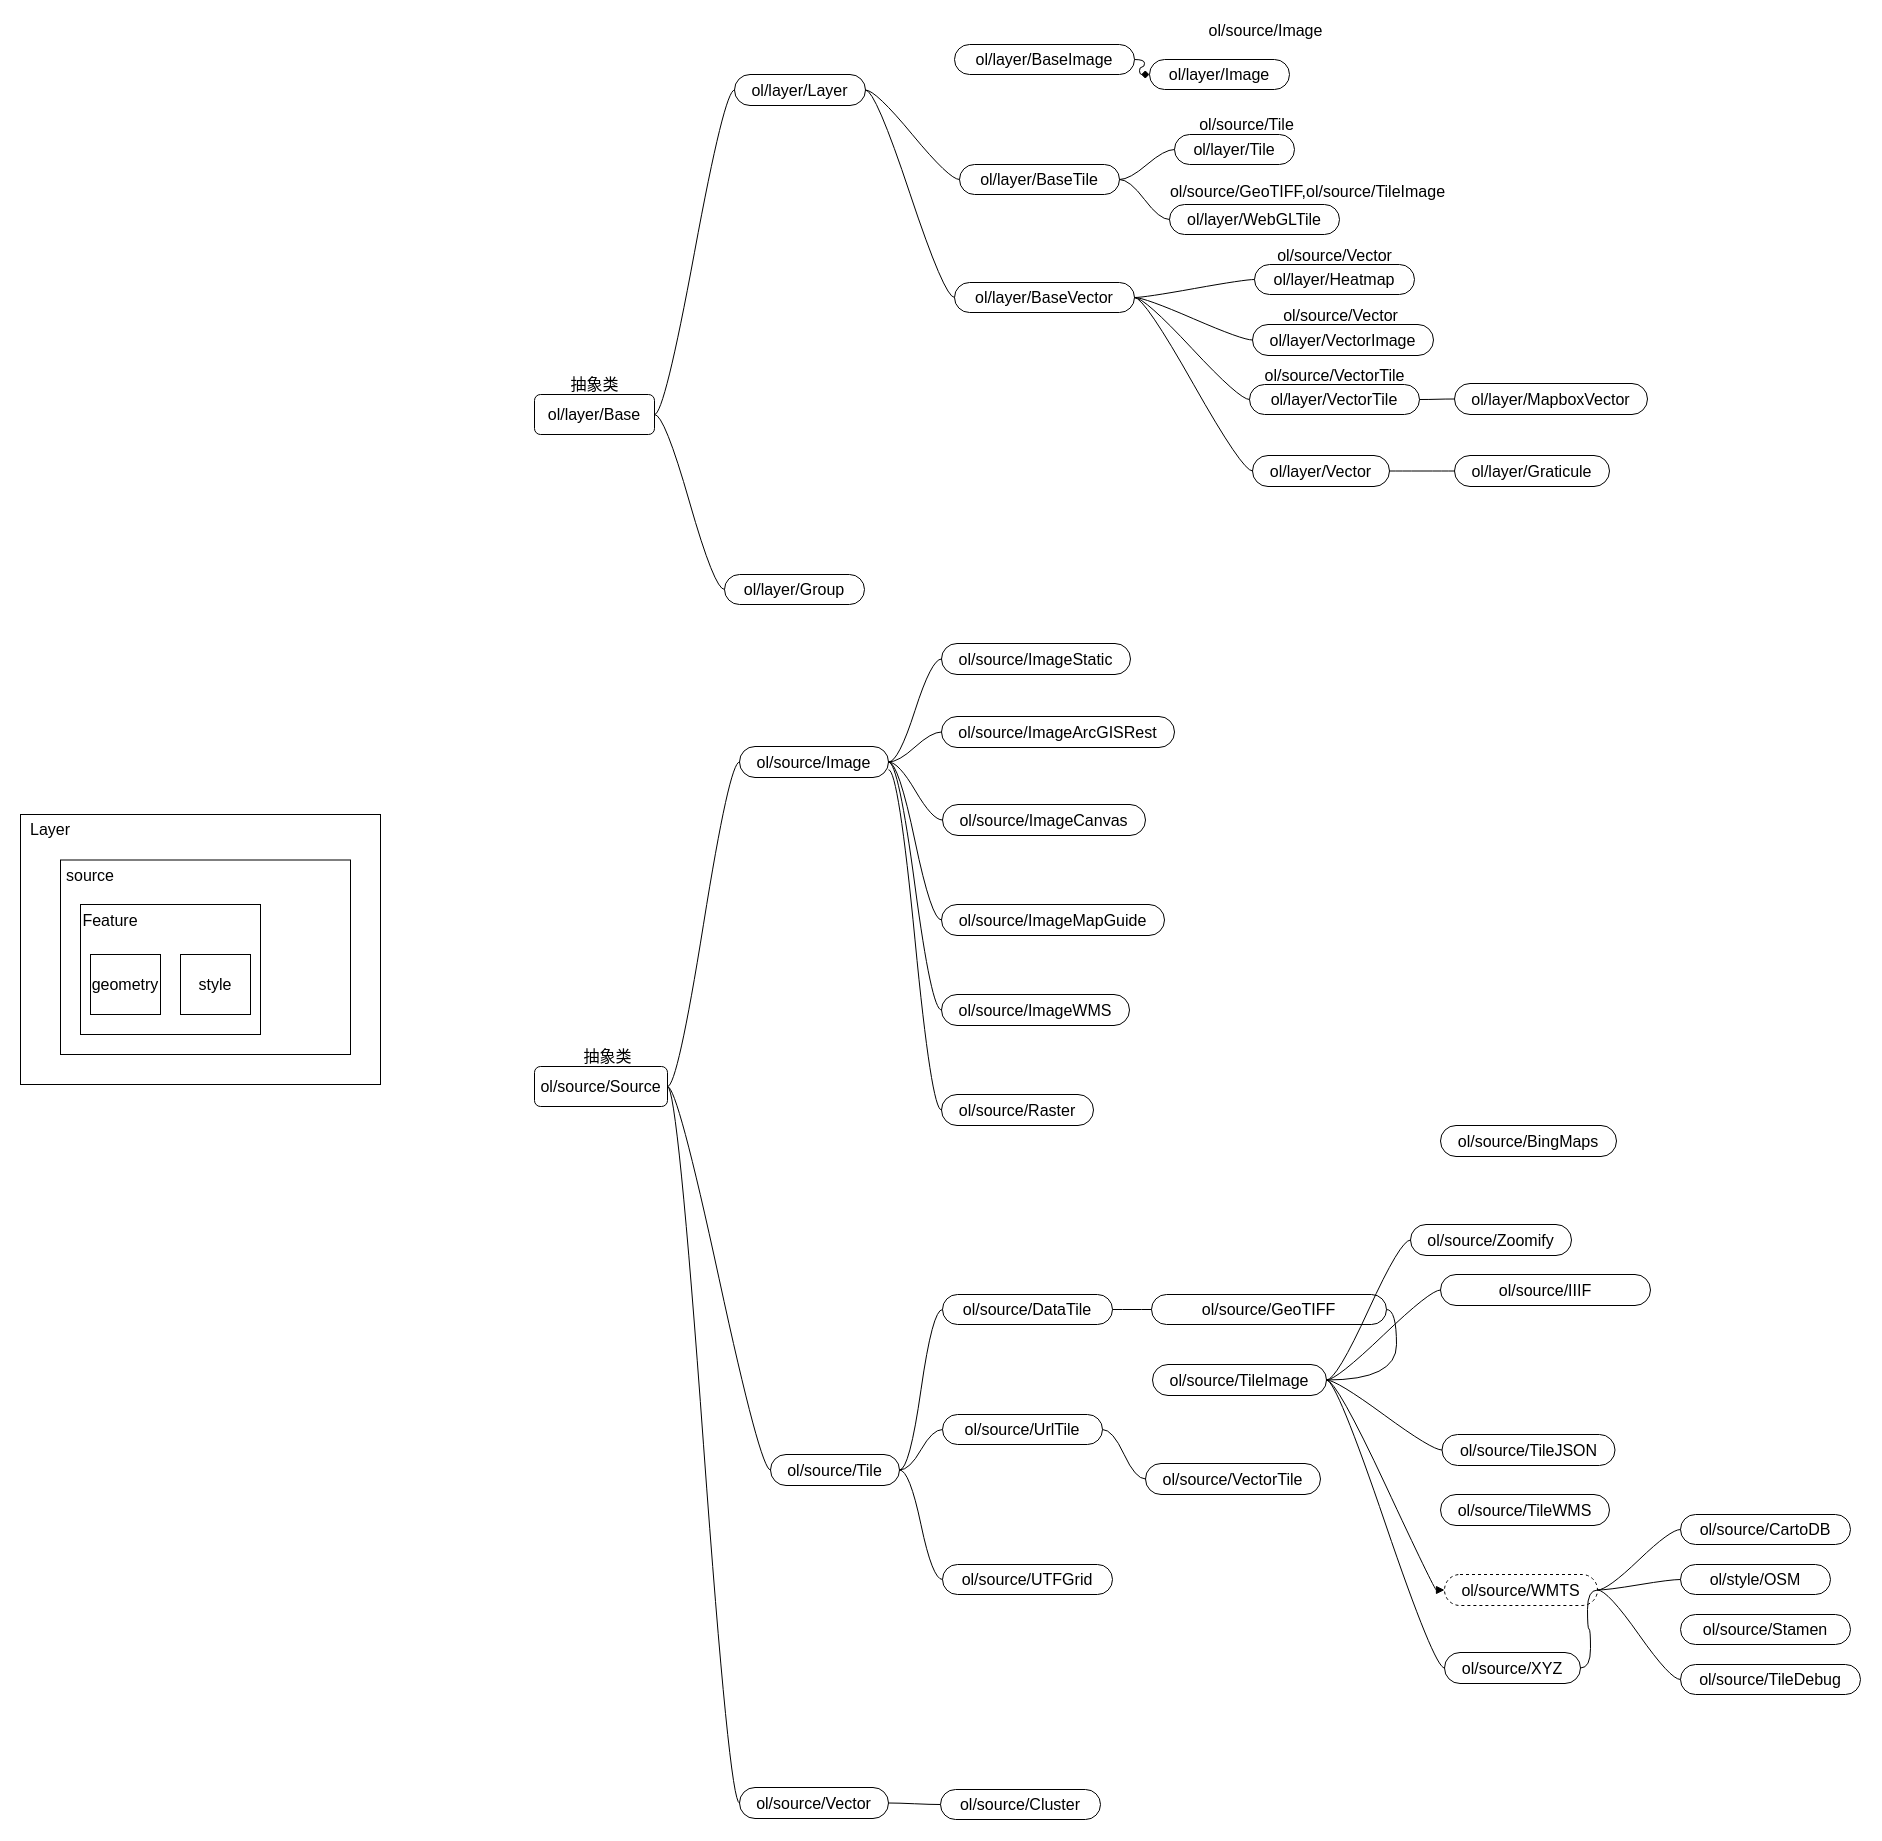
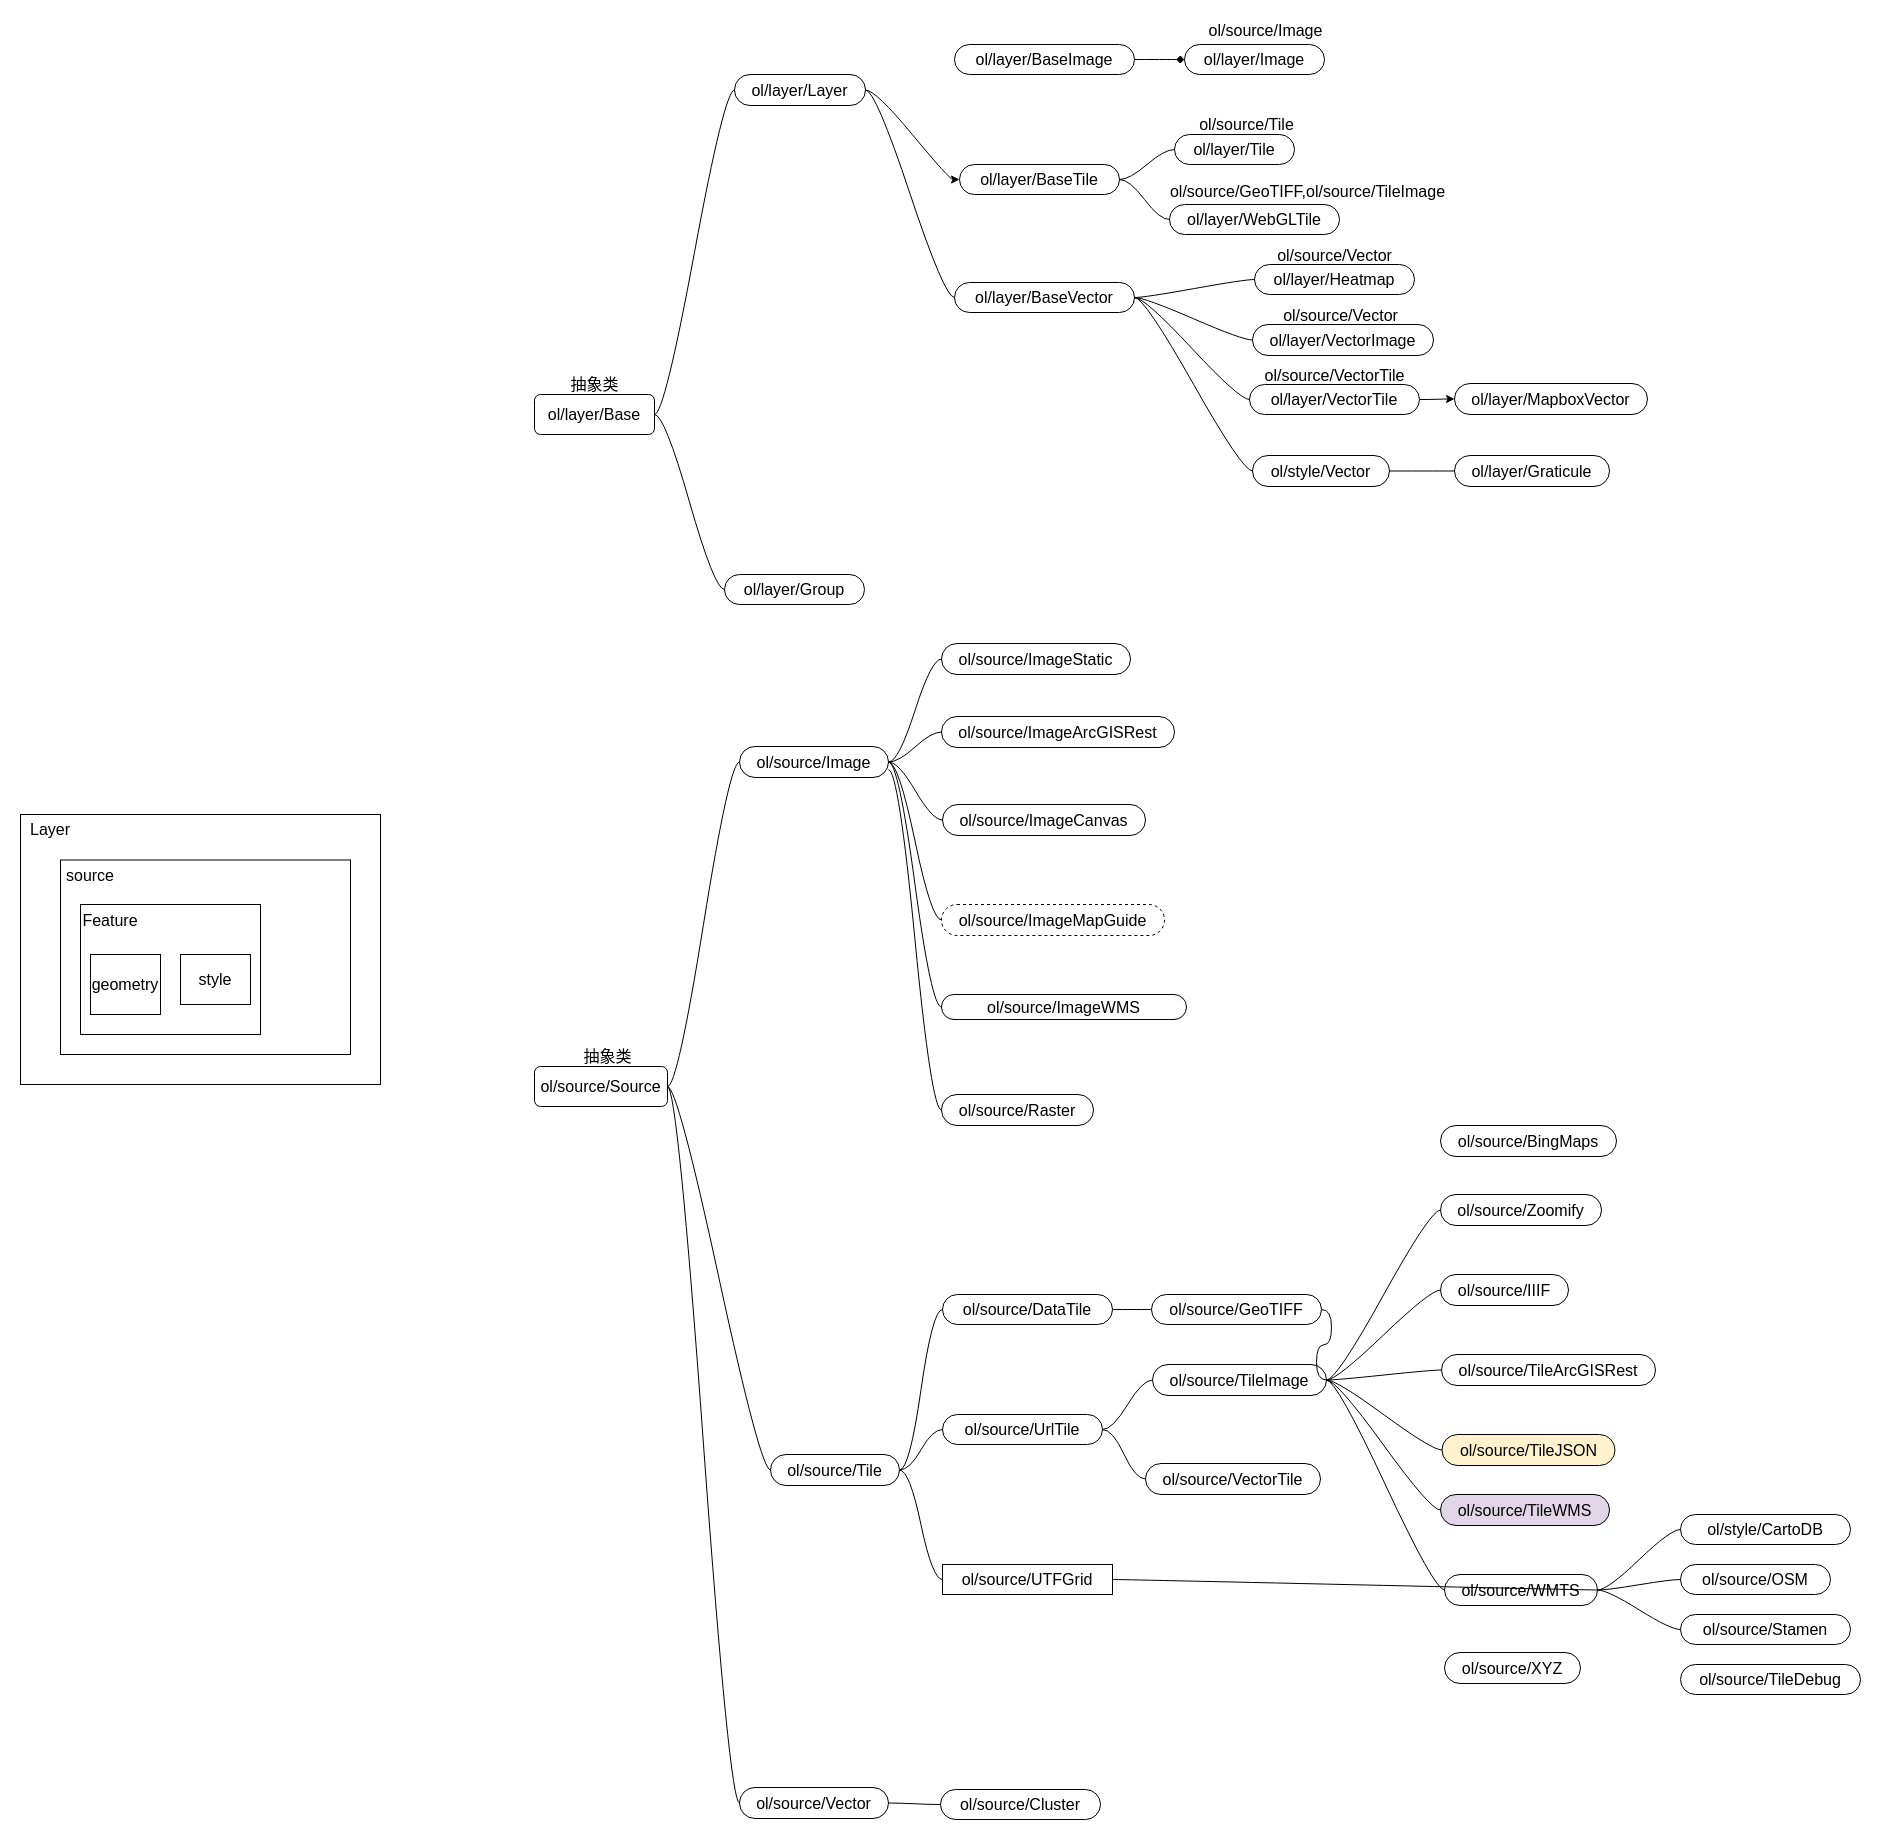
node "ol/layer/Image": moved (1220, 75) -> (1255, 60)
edge "ol/layer/Layer" -- "ol/layer/BaseTile": arrowhead none -> classic
edge "ol/layer/MapboxVector" -- "ol/layer/VectorTile": arrowhead none -> classic
node "ol/layer/Vector": label "ol/layer/Vector" -> "ol/style/Vector"
node "ol/source/ImageMapGuide": style solid -> dashed
node "style": size 70x60 -> 70x50
node "ol/source/ImageWMS": size 188x31 -> 245x25
node "ol/source/Zoomify": moved (1491, 1240) -> (1521, 1210)
node "ol/source/IIIF": size 210x31 -> 128x31
node "ol/source/GeoTIFF": size 235x30 -> 170x30
node "ol/source/TileArcGISRest": added
edge "ol/source/TileArcGISRest" -- "ol/source/TileImage": added
edge "ol/source/TileImage" -- "ol/source/UrlTile": added
edge "ol/source/TileImage" -- "ol/source/TileWMS": added
node "ol/source/TileJSON": fillcolor #ffffff -> #fff2cc
node "ol/source/TileWMS": fillcolor #ffffff -> #e1d5e7
edge "ol/source/TileImage" -- "ol/source/XYZ": removed
node "ol/source/CartoDB": label "ol/source/CartoDB" -> "ol/style/CartoDB"
edge "ol/source/TileImage" -> "ol/source/WMTS": arrowhead block -> none
node "ol/source/UTFGrid": shape rounded rectangle -> rectangle
node "ol/style/OSM": label "ol/style/OSM" -> "ol/source/OSM"
node "ol/source/WMTS": style dashed -> solid
edge "ol/source/WMTS" -- "ol/source/XYZ": now "ol/source/WMTS" -- "ol/source/Stamen"
edge "ol/source/WMTS" -- "ol/source/TileDebug": now "ol/source/WMTS" -- "ol/source/UTFGrid"
